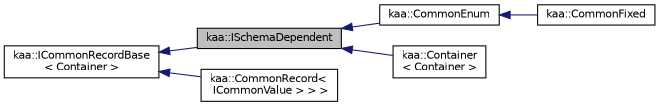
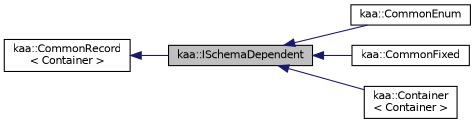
edge "kaa::CommonFixed" -> "kaa::CommonEnum": now "kaa::CommonFixed" -> "kaa::ISchemaDependent"
node "kaa::ICommonRecordBase < Container >": label "kaa::ICommonRecordBase < Container >" -> "kaa::CommonRecord < Container >"
node "kaa::CommonRecord< ICommonValue > > >": removed
